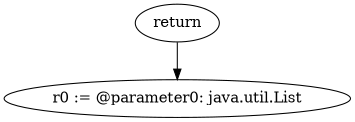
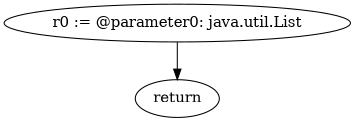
edge "return" -> "r0 := @parameter0: java.util.List": reversed
